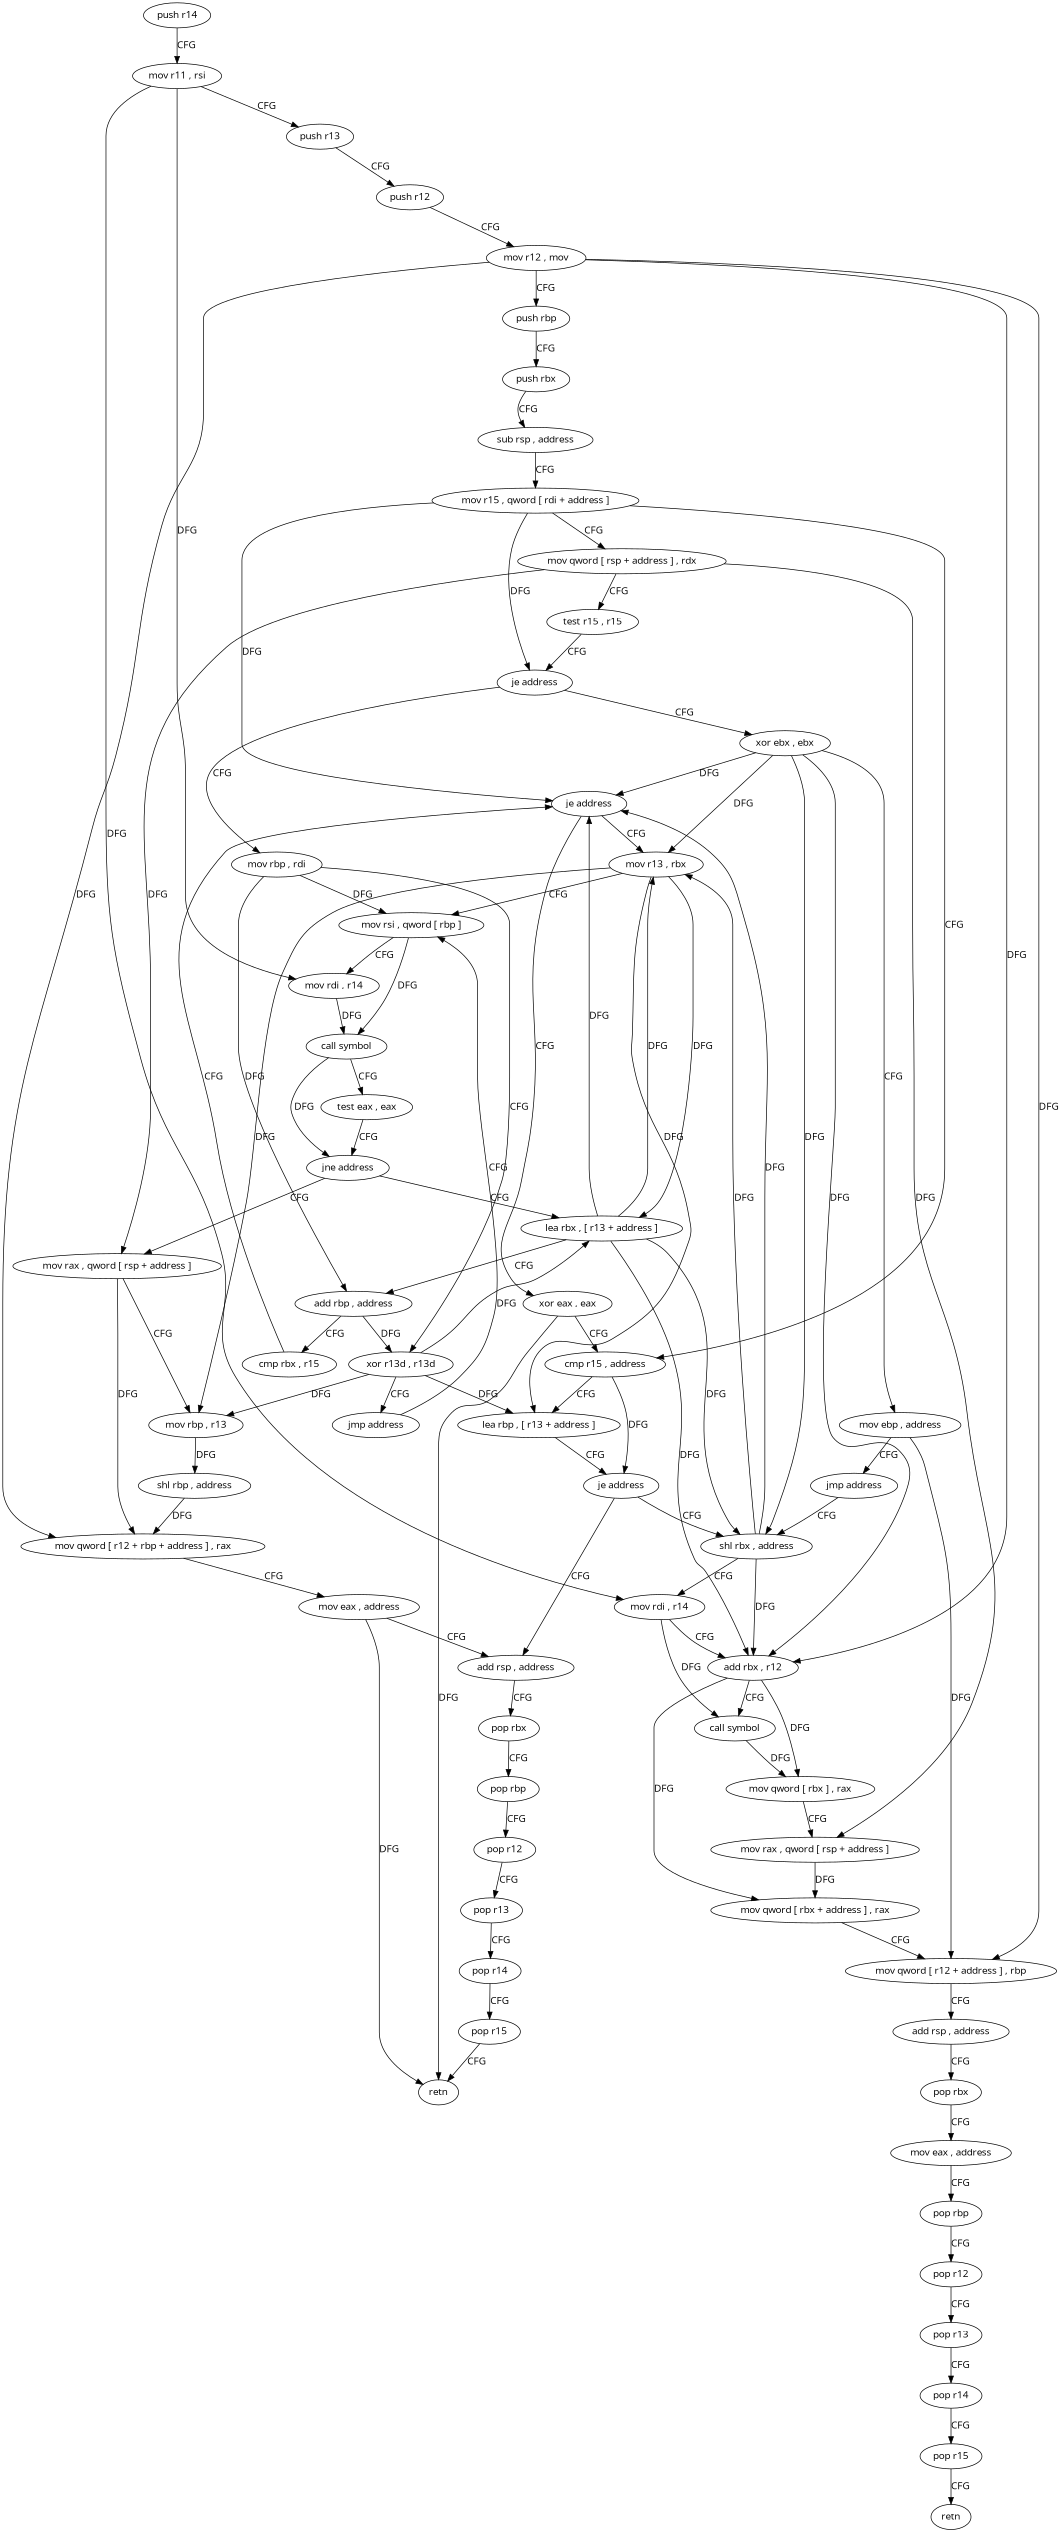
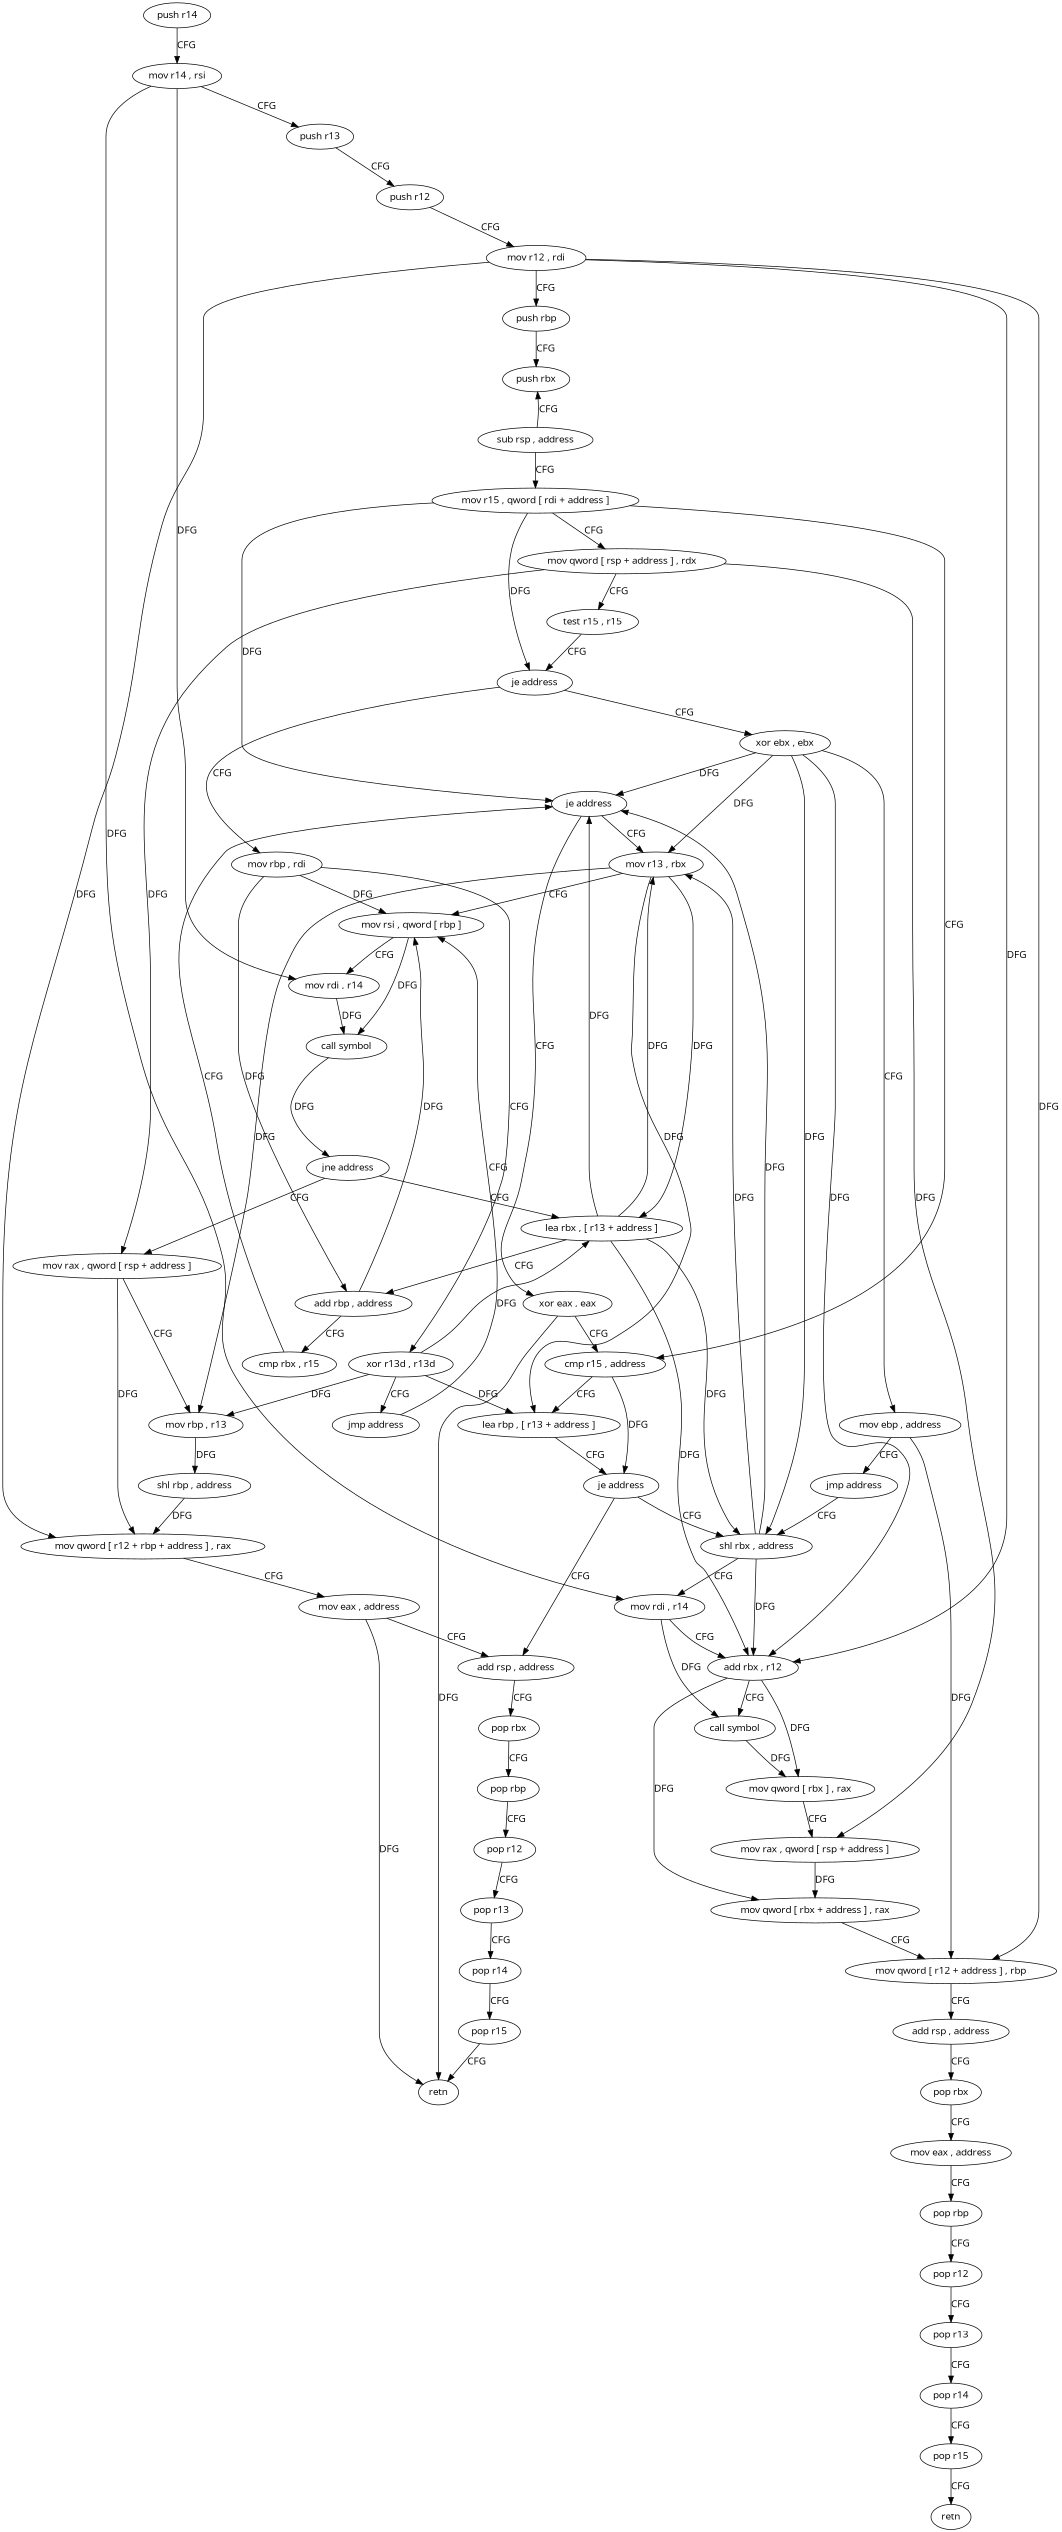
node "mov r11 , rsi": label "mov r11 , rsi" -> "mov r14 , rsi"
node "mov r12 , mov": label "mov r12 , mov" -> "mov r12 , rdi"
edge "push rbx" -> "sub rsp , address": reversed
node "test eax , eax": removed
edge "add rbp , address" -> "xor r13d , r13d": now "add rbp , address" -> "mov rsi , qword [ rbp ]"
